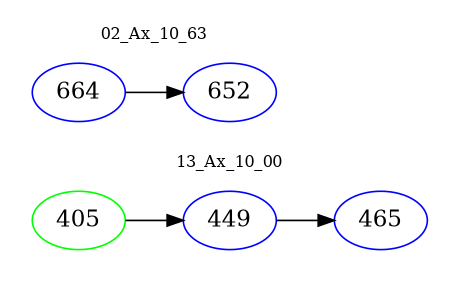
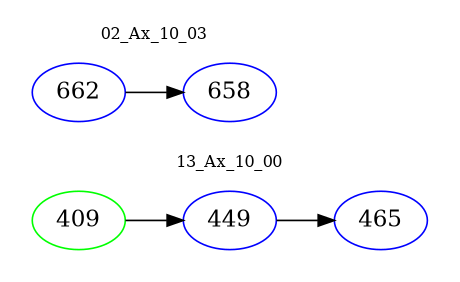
cluster "02_Ax_10_63": label "02_Ax_10_63" -> "02_Ax_10_03"
node "664": label "664" -> "662"
node "652": label "652" -> "658"
node "405": label "405" -> "409"
